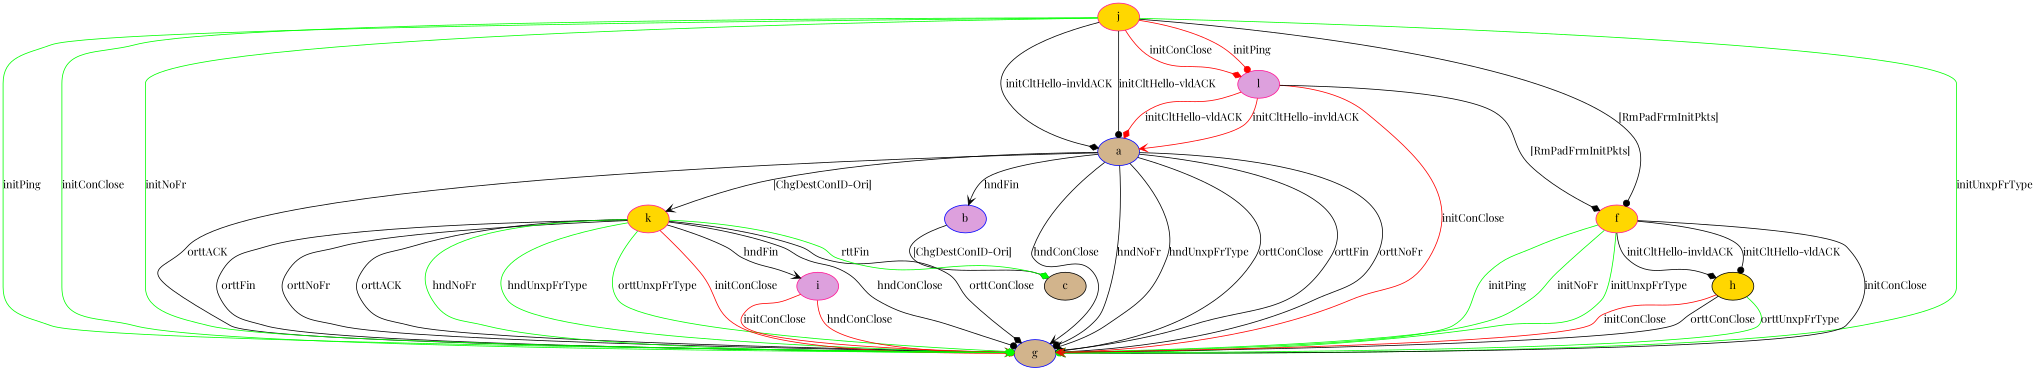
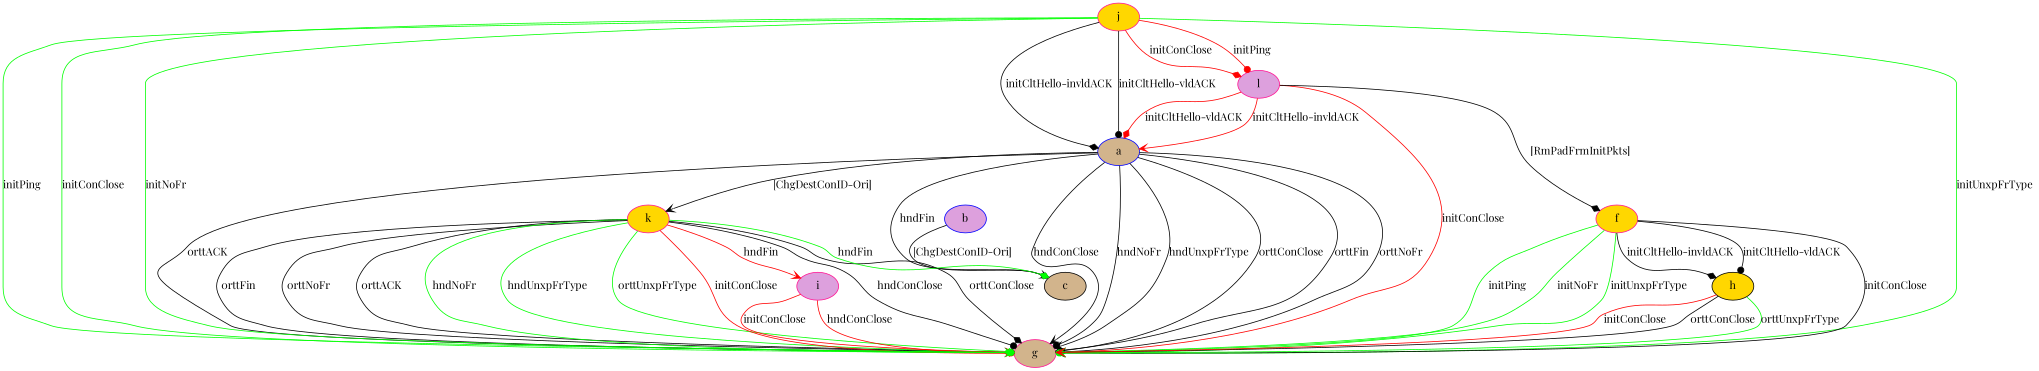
edge "j" -> "f": removed, label "[RmPadFrmInitPkts]"
edge "a" -> "b": now "a" -> "c"
edge "k" -> "i": color black -> red
edge "k" -> "c": label "rttFin " -> "hndFin "
edge "l" -> "g": arrowhead diamond -> vee
node "g": color blue -> deeppink
